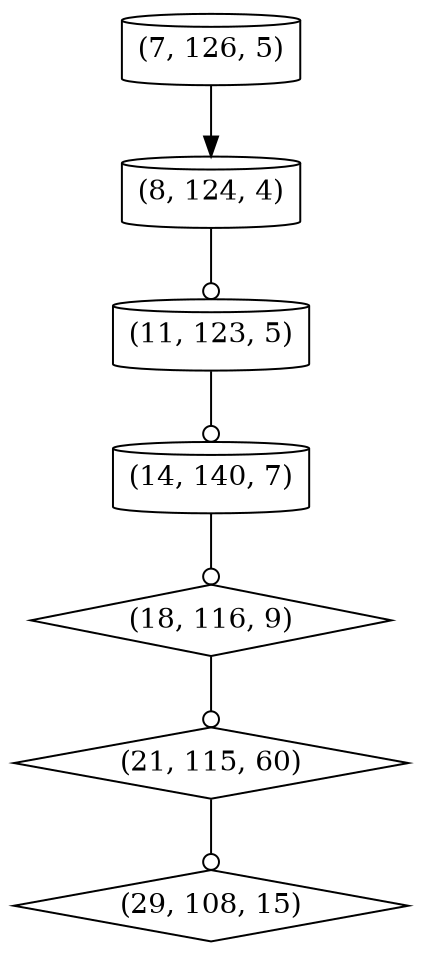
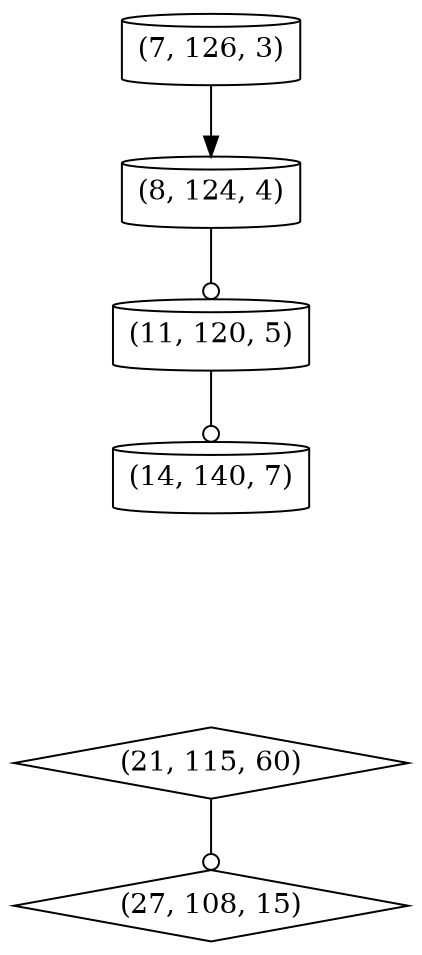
node "(7, 126, 5)": label "(7, 126, 5)" -> "(7, 126, 3)"
node "(11, 123, 5)": label "(11, 123, 5)" -> "(11, 120, 5)"
node "(18, 116, 9)": removed
node "(29, 108, 15)": label "(29, 108, 15)" -> "(27, 108, 15)"
